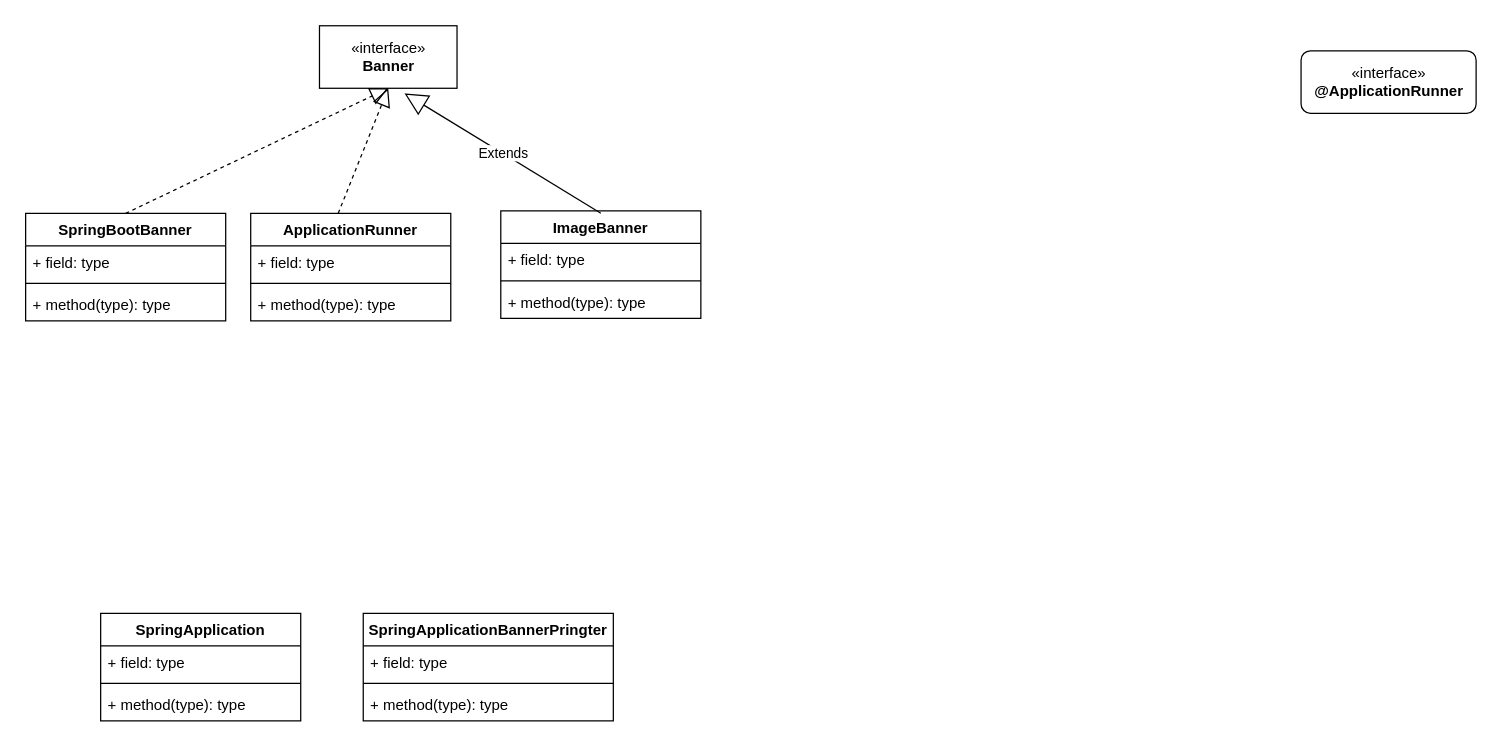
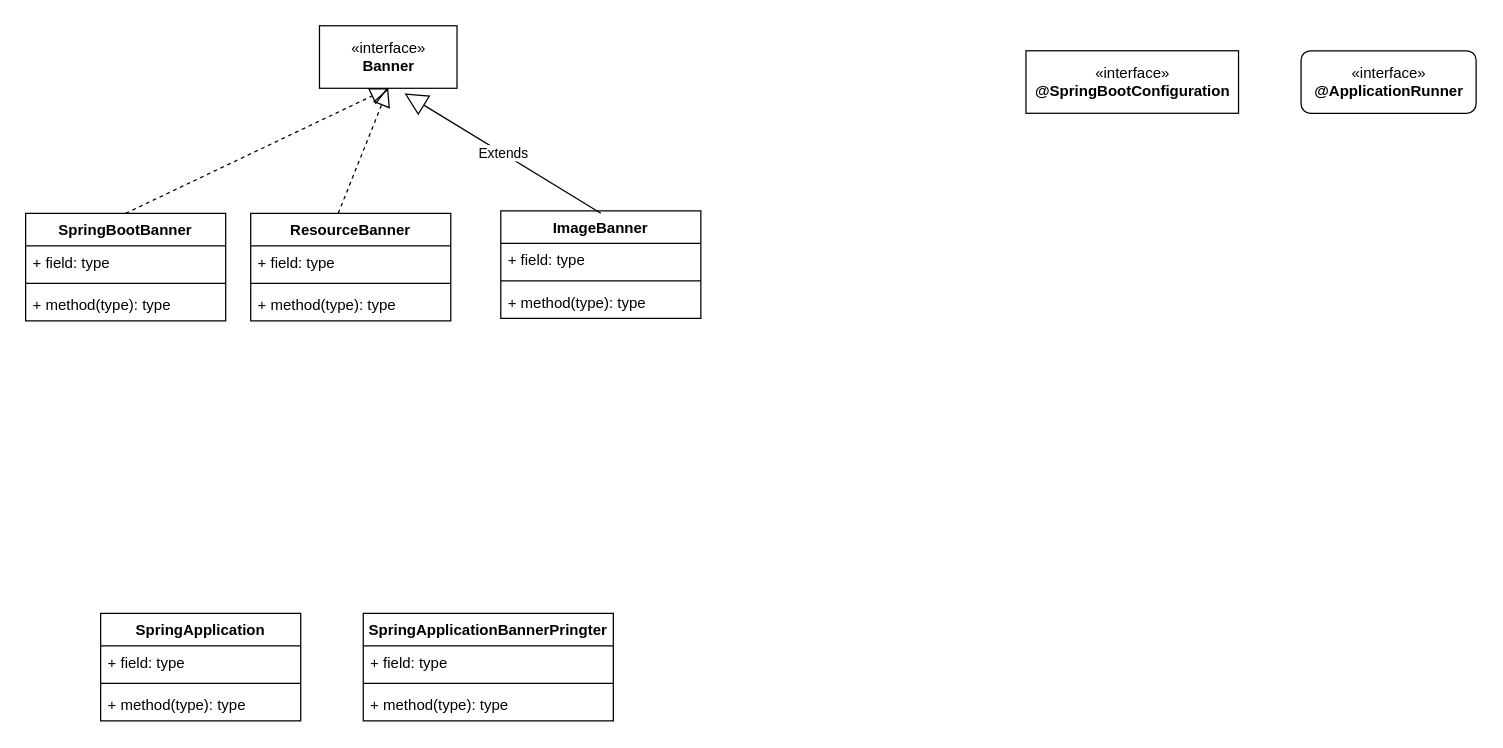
node "«interface» @SpringBootConfiguration": added
node "ApplicationRunner": label "ApplicationRunner" -> "ResourceBanner"
